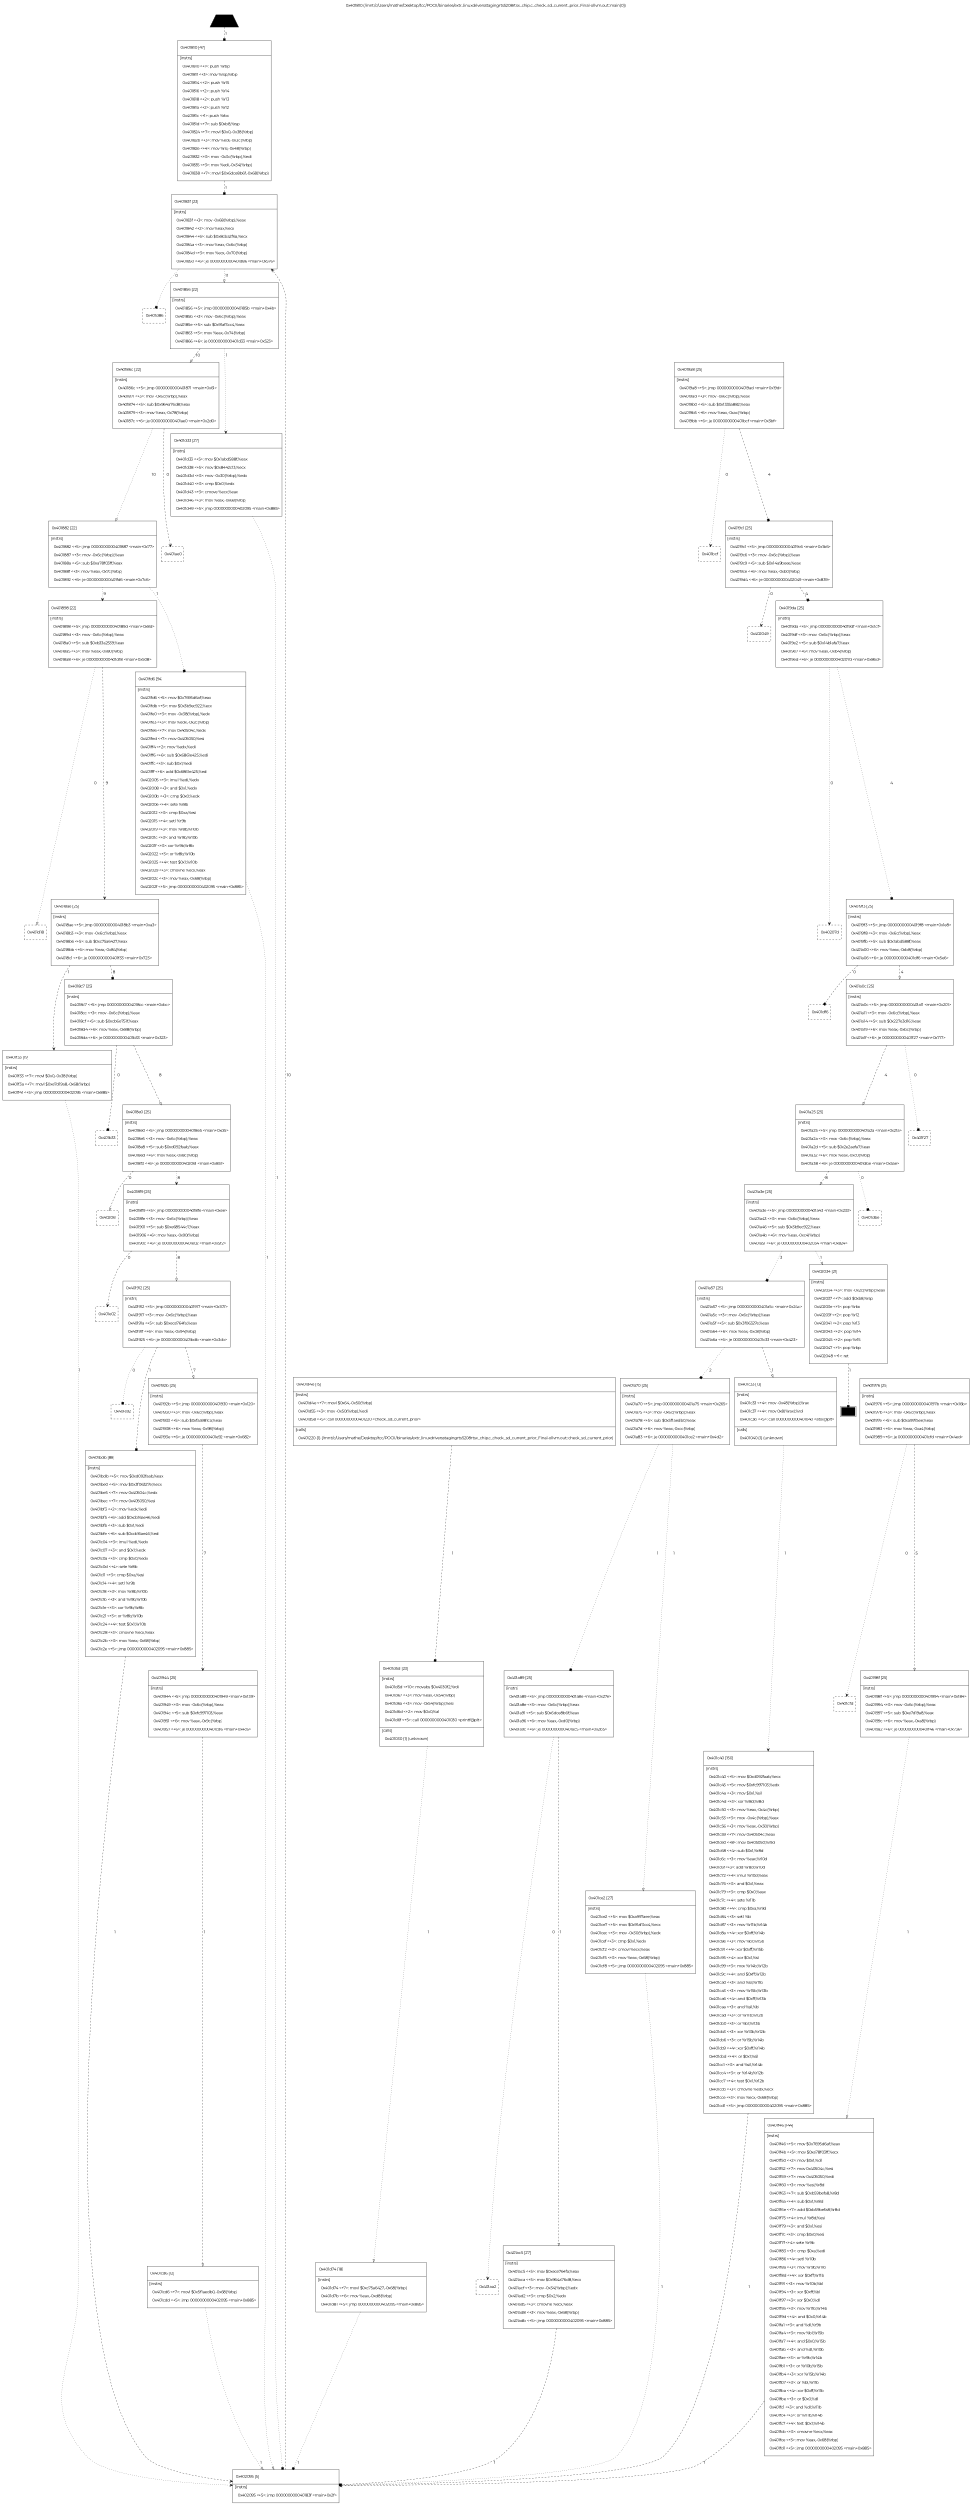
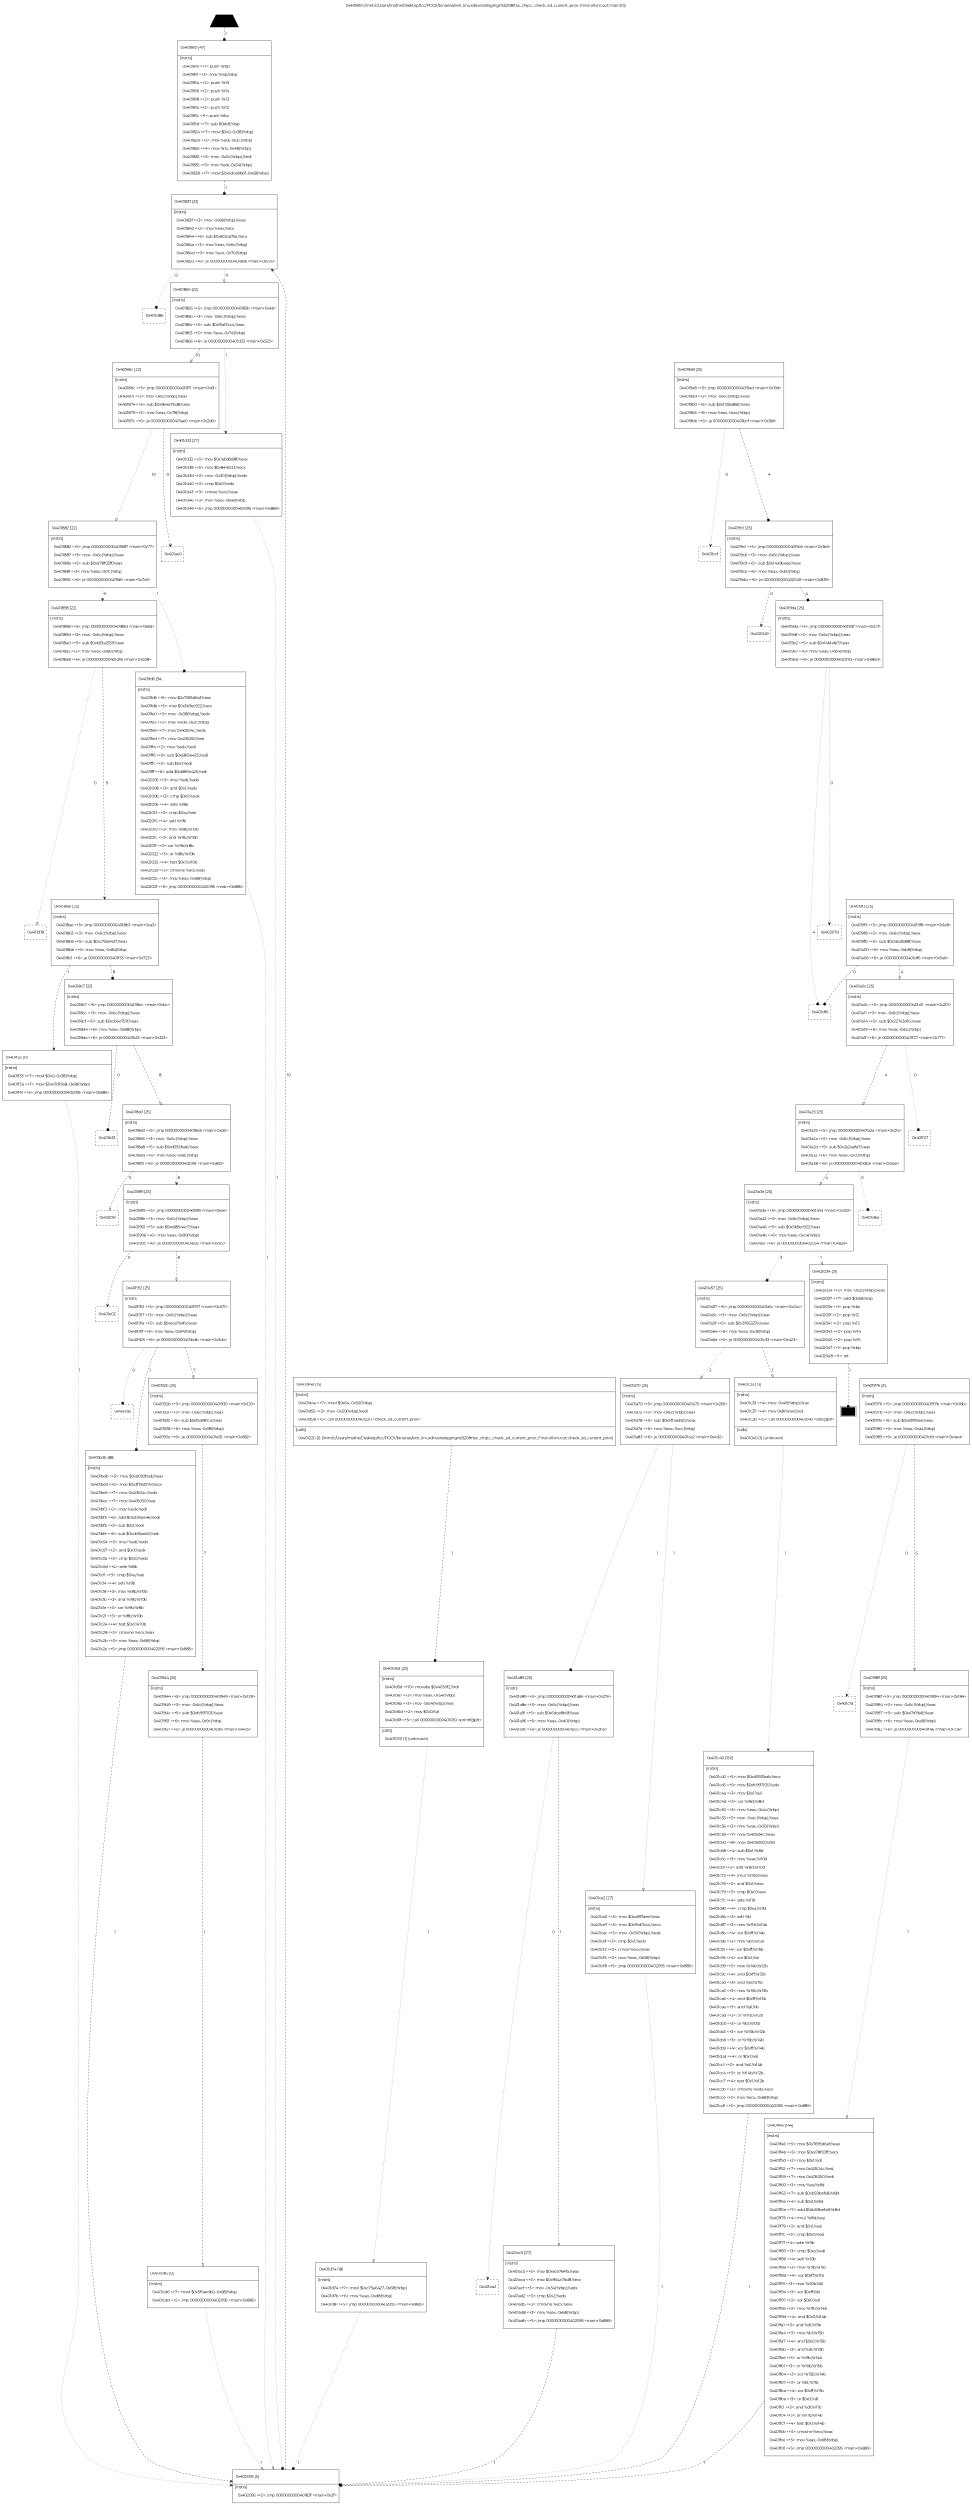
edge "0x4019da [25]" -> "0x4019f3 [25]": now "0x4019da [25]" -> "0x401df6"
edge "0x401a25 [25]" -> "0x401a3e [25]": label " 8" -> " 4"
edge "0x401a57 [25]" -> "0x401a70 [25]": arrowhead box -> onormal
